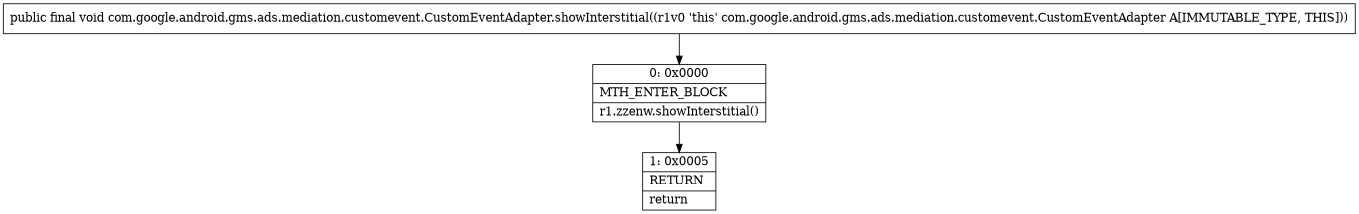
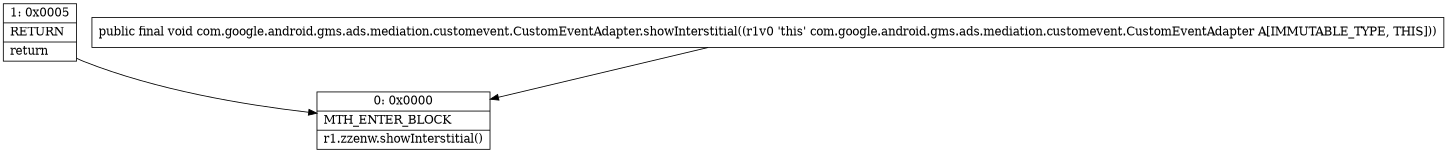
edge "0: 0x0000" -> "1: 0x0005": reversed
